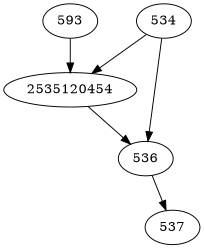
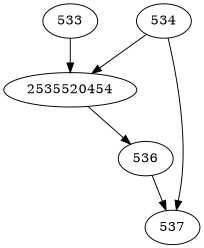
node "593": label "593" -> "533"
edge "534" -> "536": now "534" -> "537"
node "2535120454": label "2535120454" -> "2535520454"
